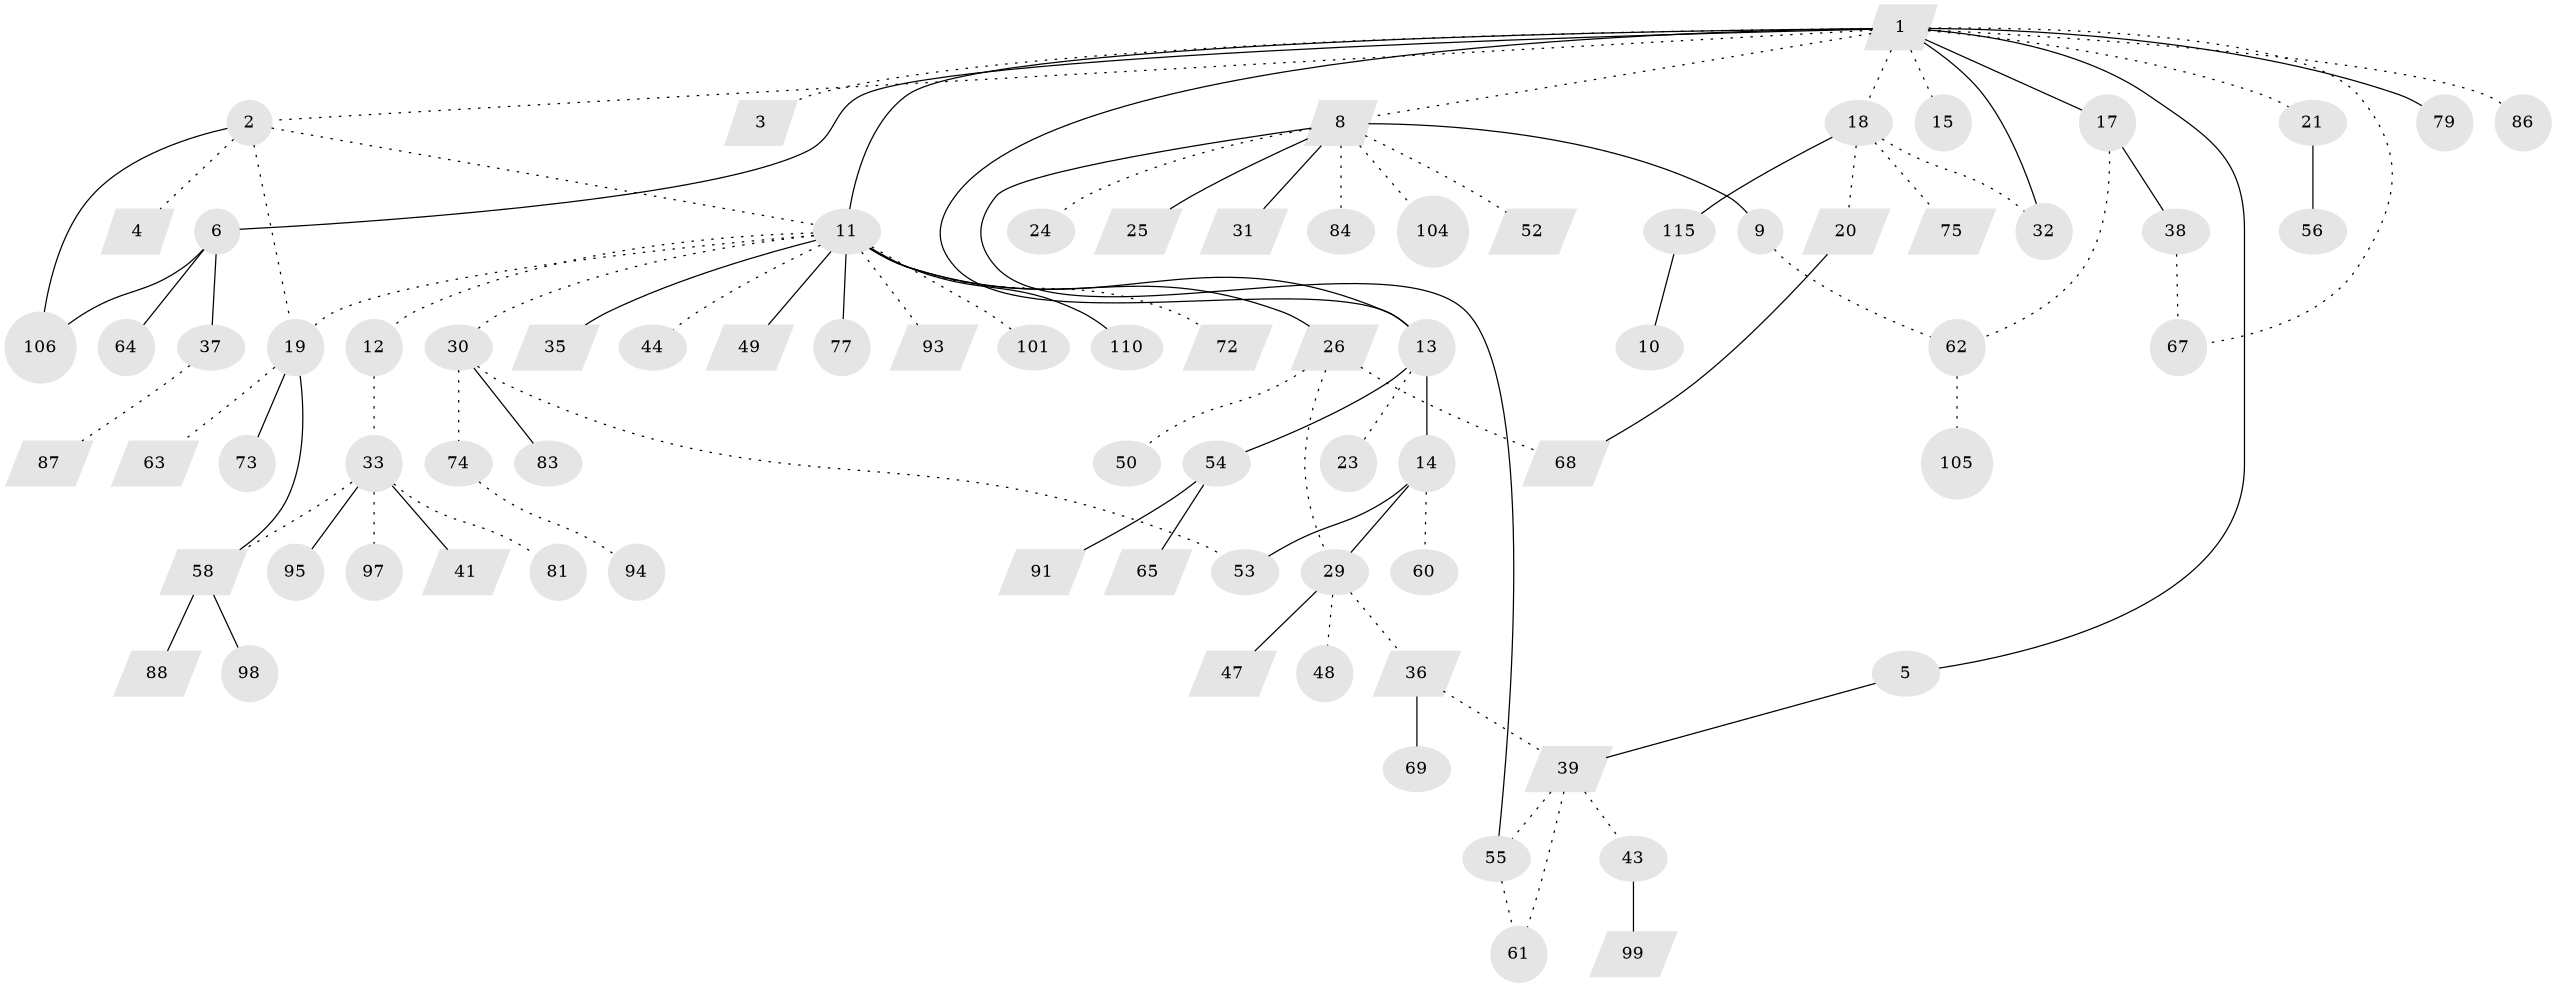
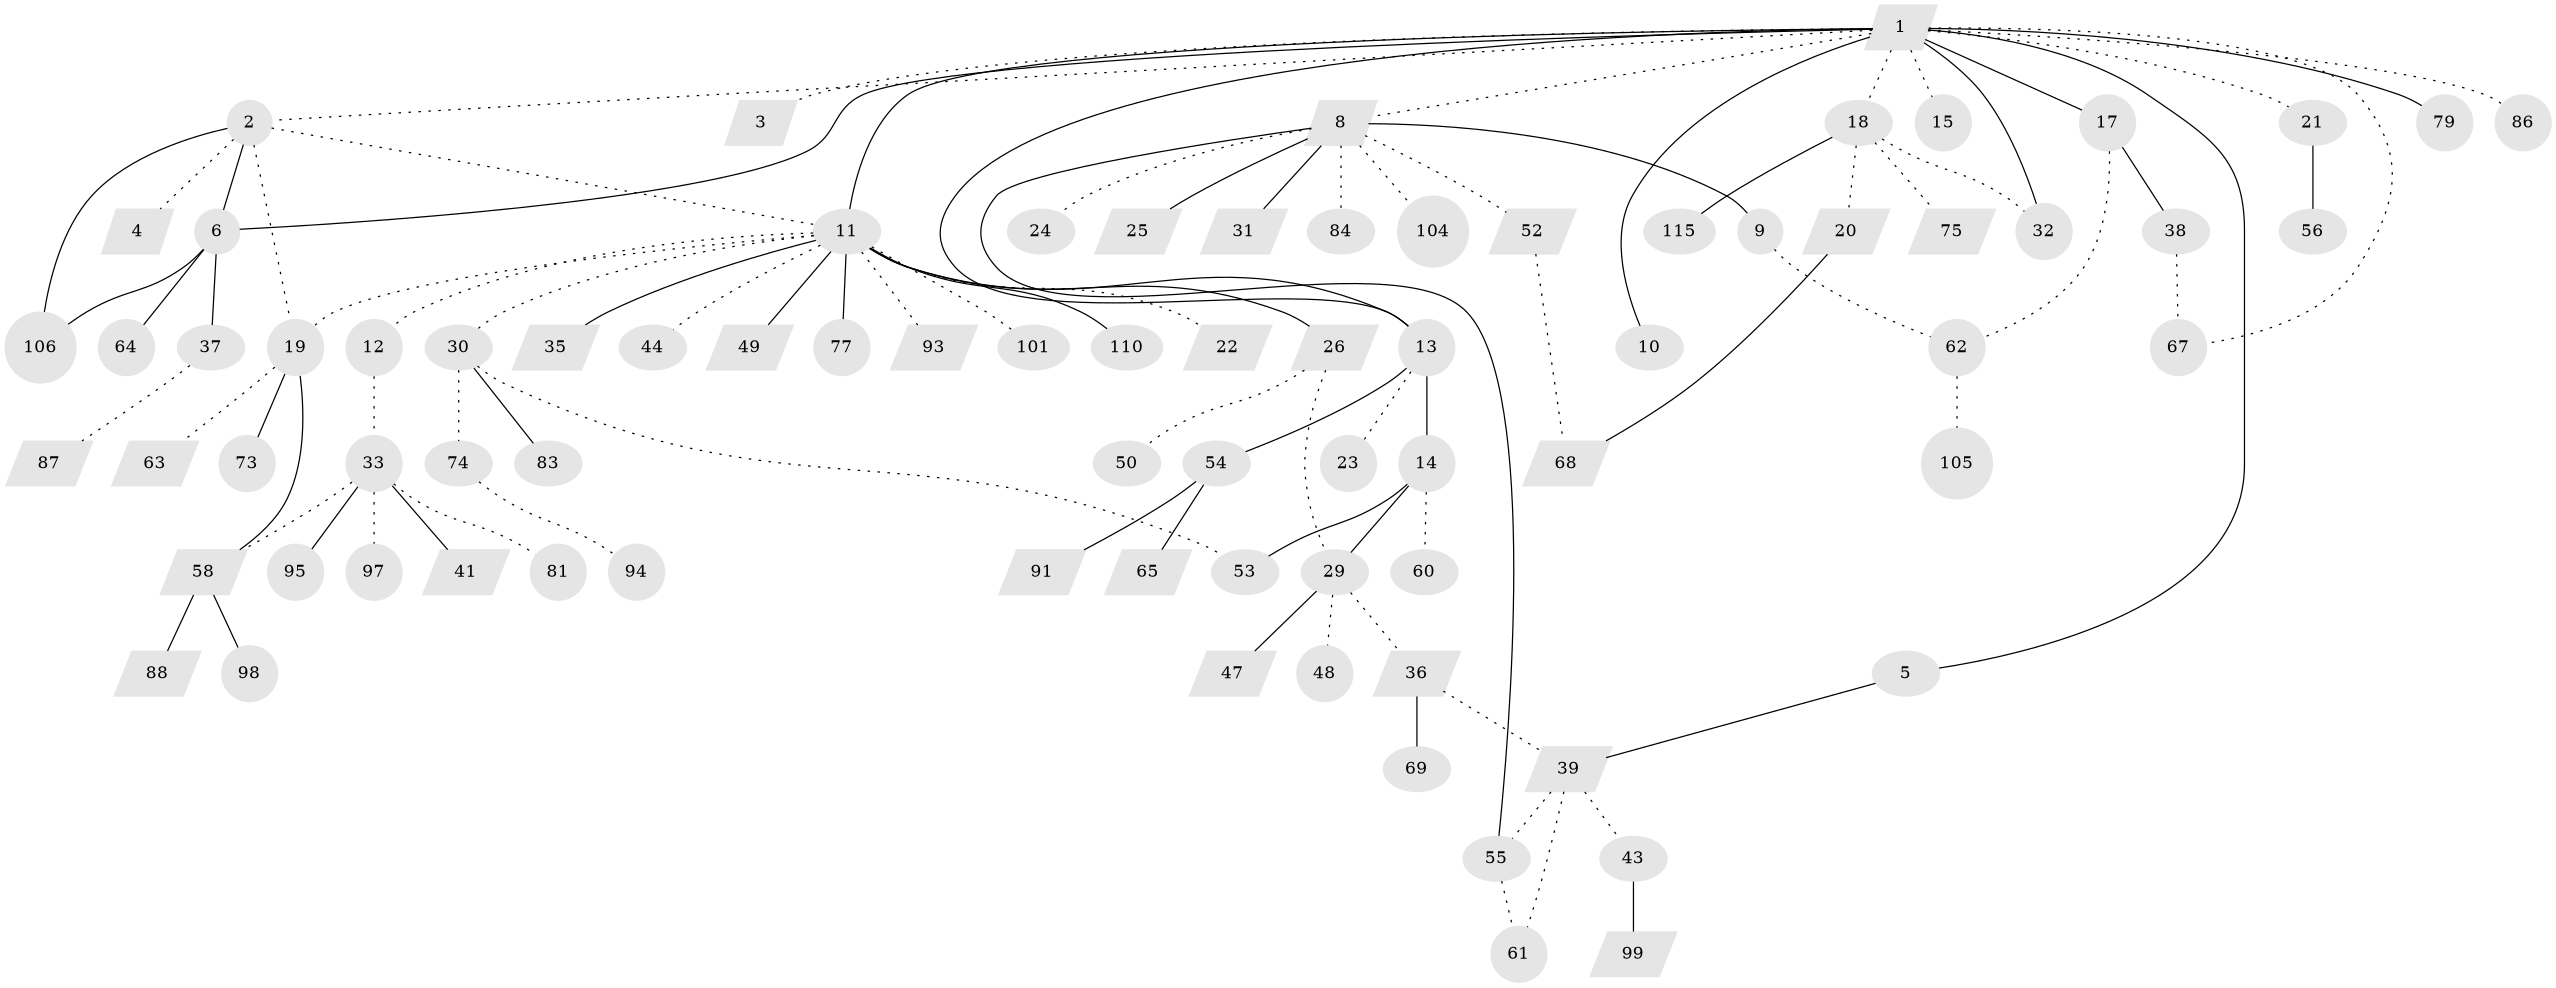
edge "2" -- "6": added
edge "115" -- "10": now "1" -- "10"
node "72": label "72" -> "22"
edge "26" -- "68": now "52" -- "68"
